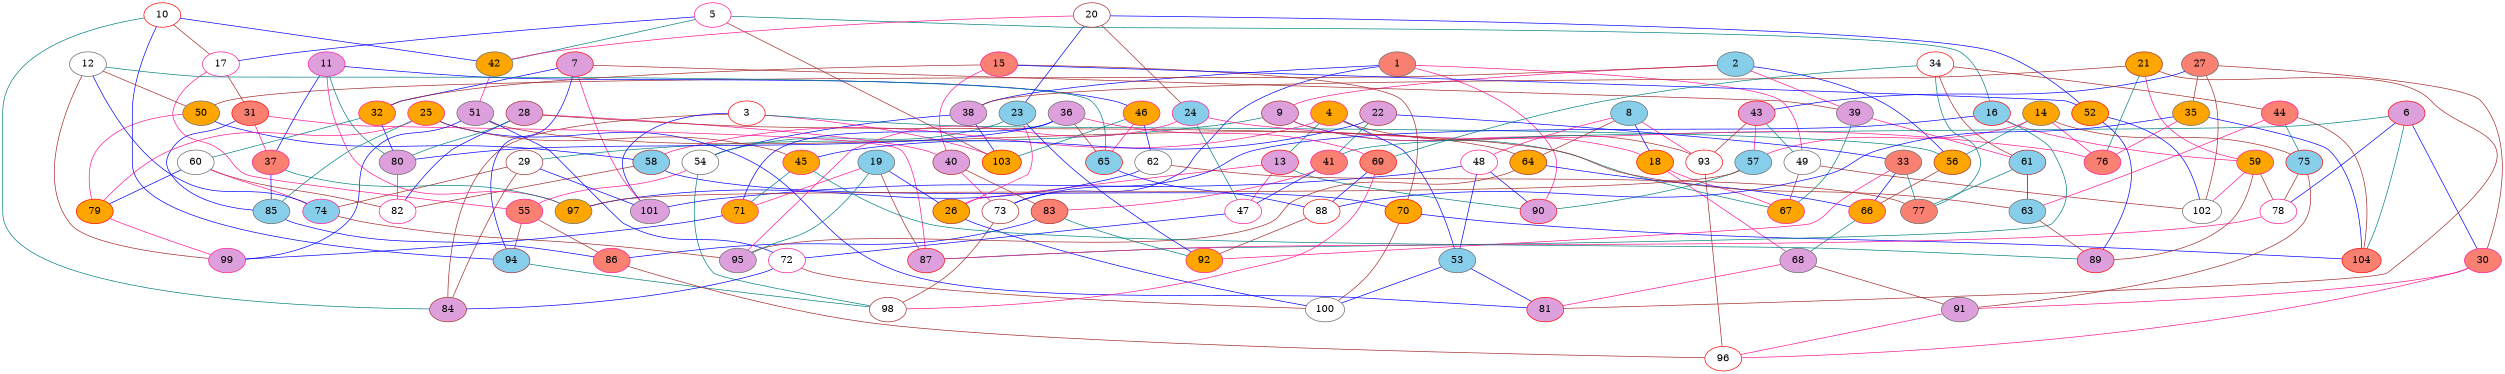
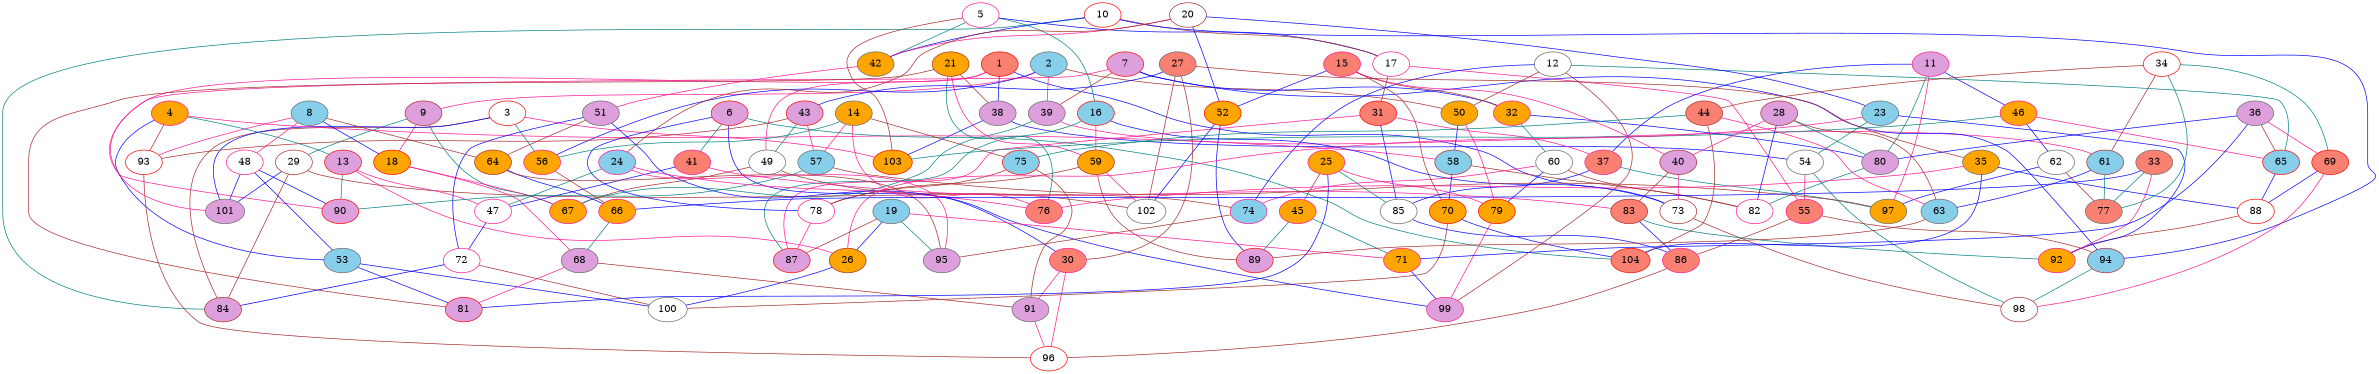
node "1": color gray40 -> red
node "22": removed
node "44": color deeppink -> brown
node "56": color brown -> deeppink
node "59": color deeppink -> brown
node "85": fillcolor skyblue -> white
